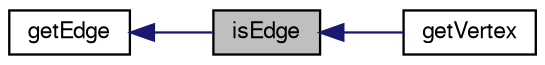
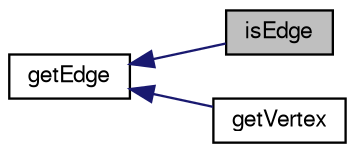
edge "getVertex" -> "isEdge": now "getVertex" -> "getEdge"
